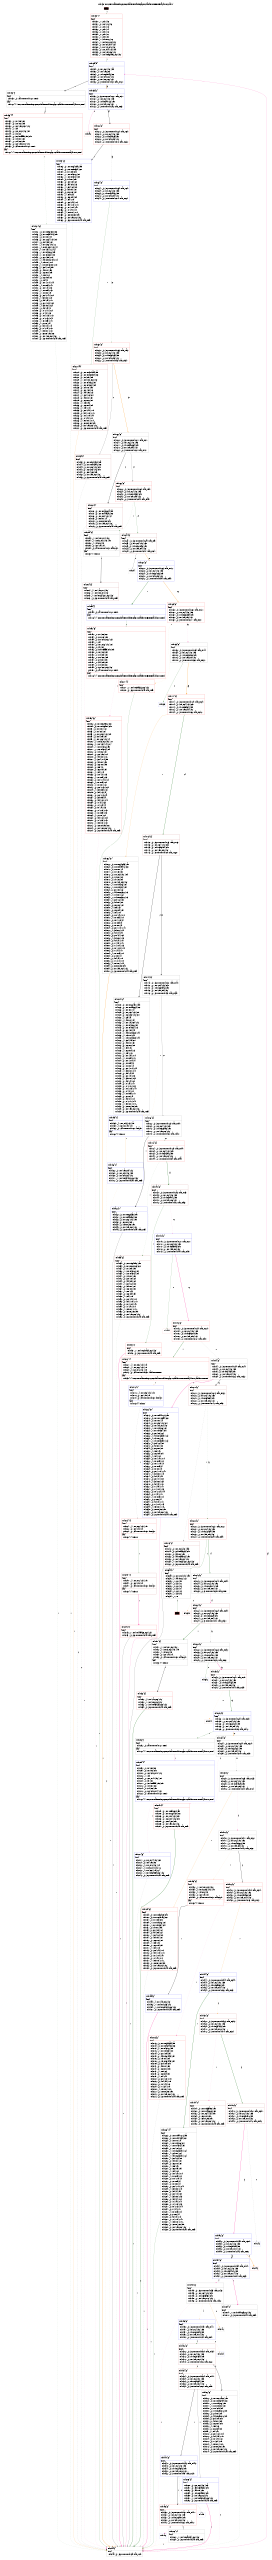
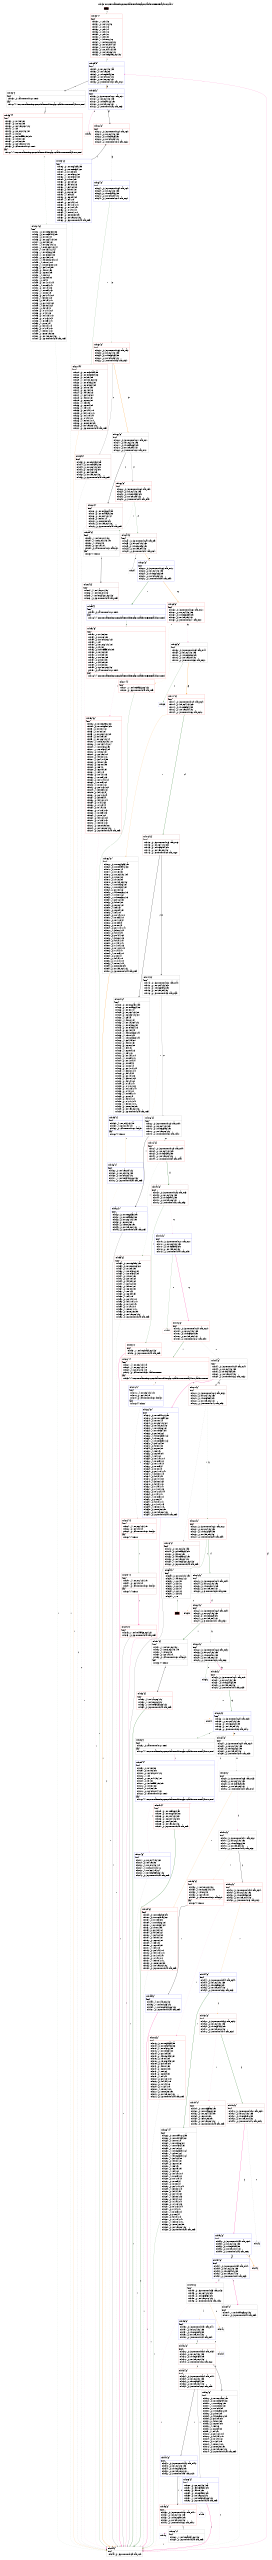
edge "0x401618 [28]" -> "0x401e15 [83]": reversed
